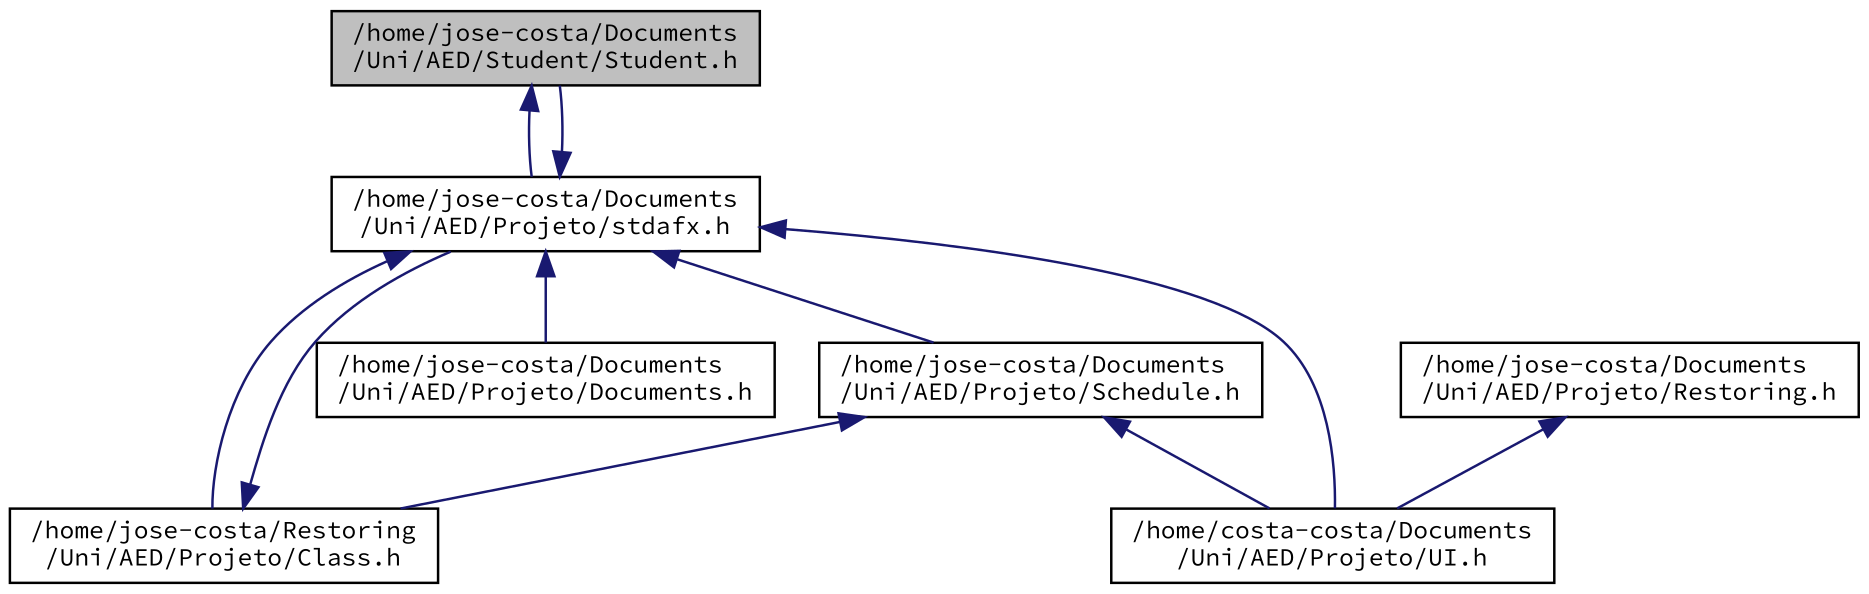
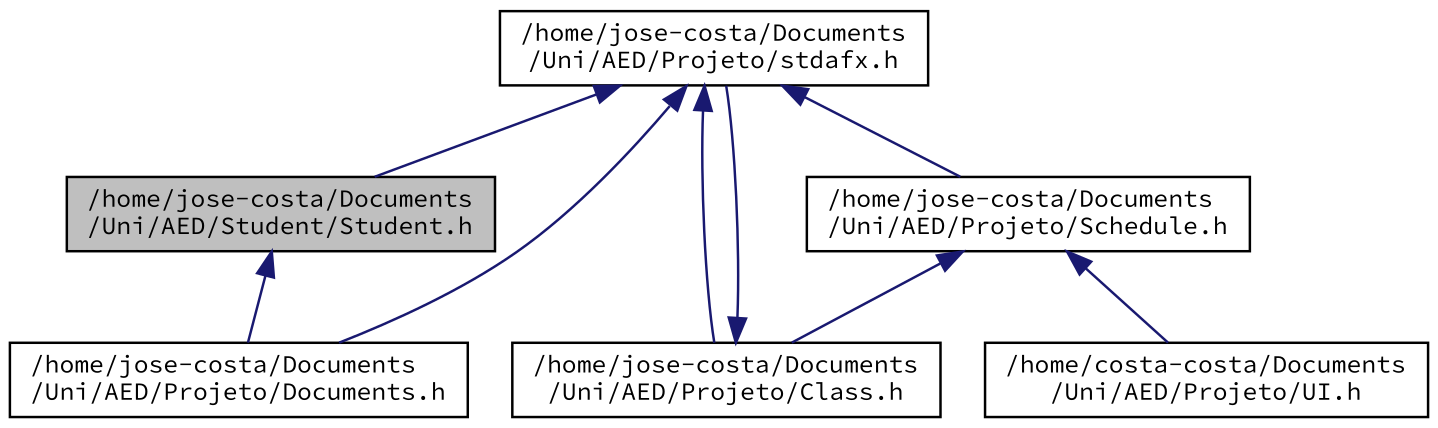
edge "/home/jose-costa/Documents /Uni/AED/Projeto/stdafx.h" -> "/home/jose-costa/Documents /Uni/AED/Student/Student.h": now "/home/jose-costa/Documents /Uni/AED/Projeto/Documents.h" -> "/home/jose-costa/Documents /Uni/AED/Student/Student.h"
edge "/home/costa-costa/Documents /Uni/AED/Projeto/UI.h" -> "/home/jose-costa/Documents /Uni/AED/Projeto/stdafx.h": removed
node "/home/jose-costa/Documents /Uni/AED/Projeto/Restoring.h": removed
node "/home/jose-costa/Restoring /Uni/AED/Projeto/Class.h": label "/home/jose-costa/Restoring /Uni/AED/Projeto/Class.h" -> "/home/jose-costa/Documents /Uni/AED/Projeto/Class.h"
